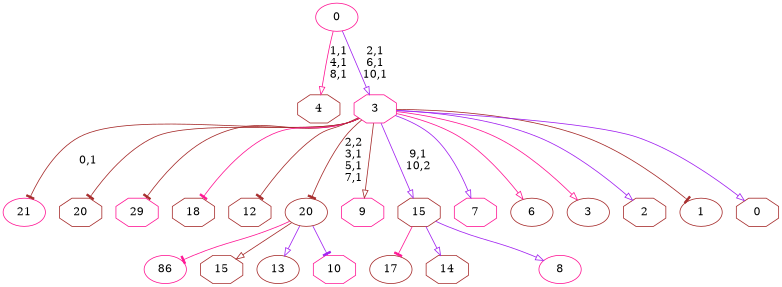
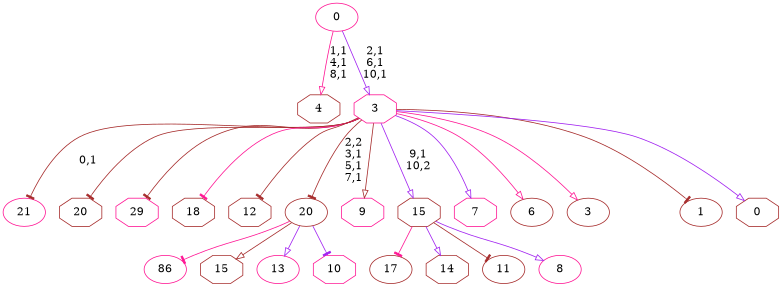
node "2": removed
node "13": color brown -> deeppink
node "11": added
